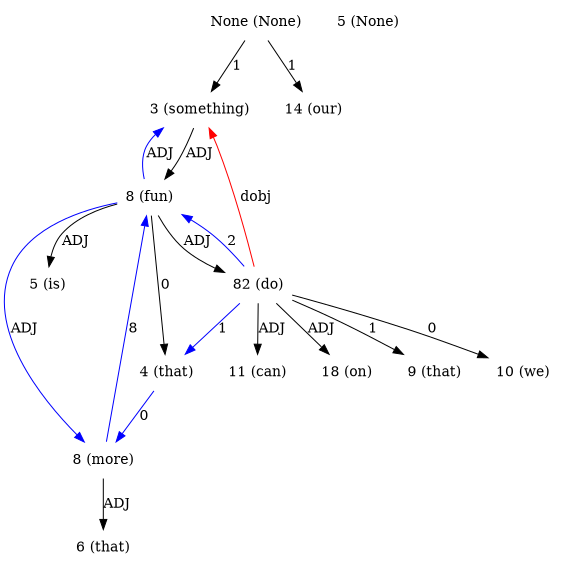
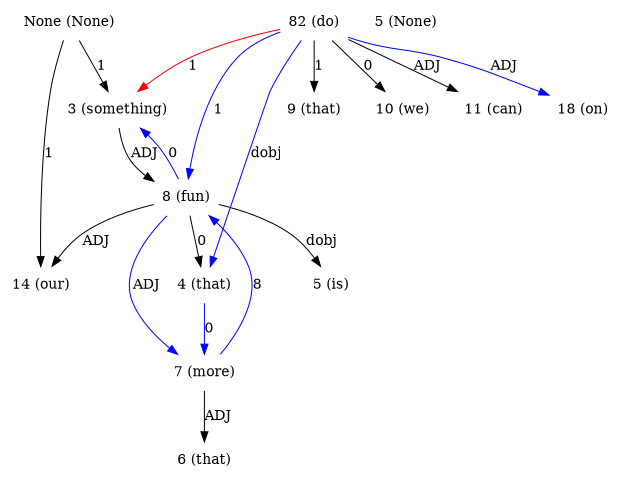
edge "8 (fun)" -> "3 (something)": label "ADJ" -> "0"
edge "82 (do)" -> "3 (something)": label "dobj" -> "1"
edge "8 (fun)" -> "5 (is)": label "ADJ" -> "dobj"
edge "82 (do)" -> "8 (fun)": label "2" -> "1"
edge "8 (fun)" -> "82 (do)": now "8 (fun)" -> "14 (our)"
edge "82 (do)" -> "18 (on)": color black -> blue
edge "82 (do)" -> "4 (that)": label "1" -> "dobj"
node "8 (more)": label "8 (more)" -> "7 (more)"
